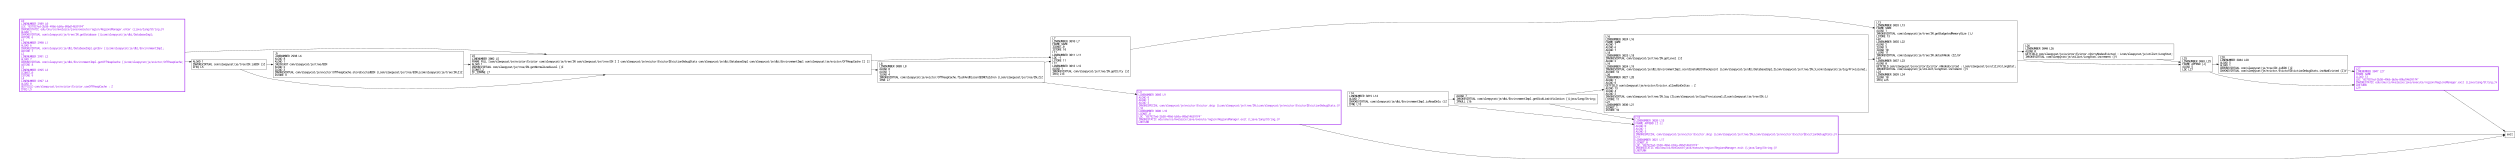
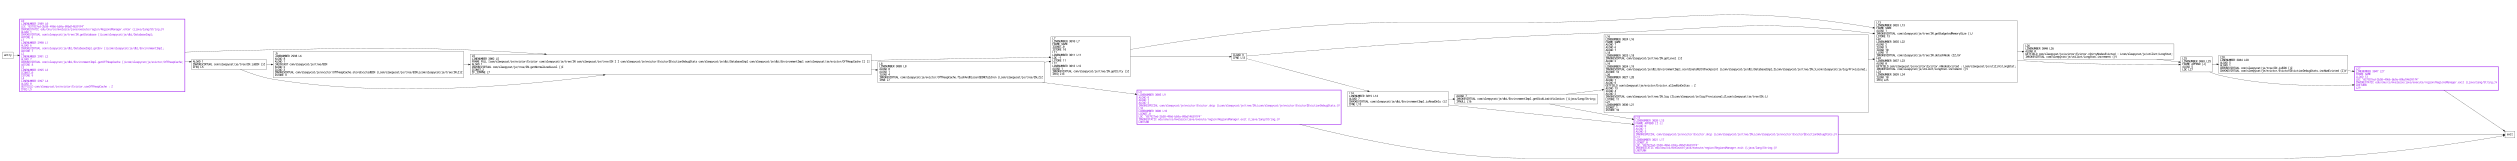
node "entry": added
node "ILOAD 9 IFNE L13": added
